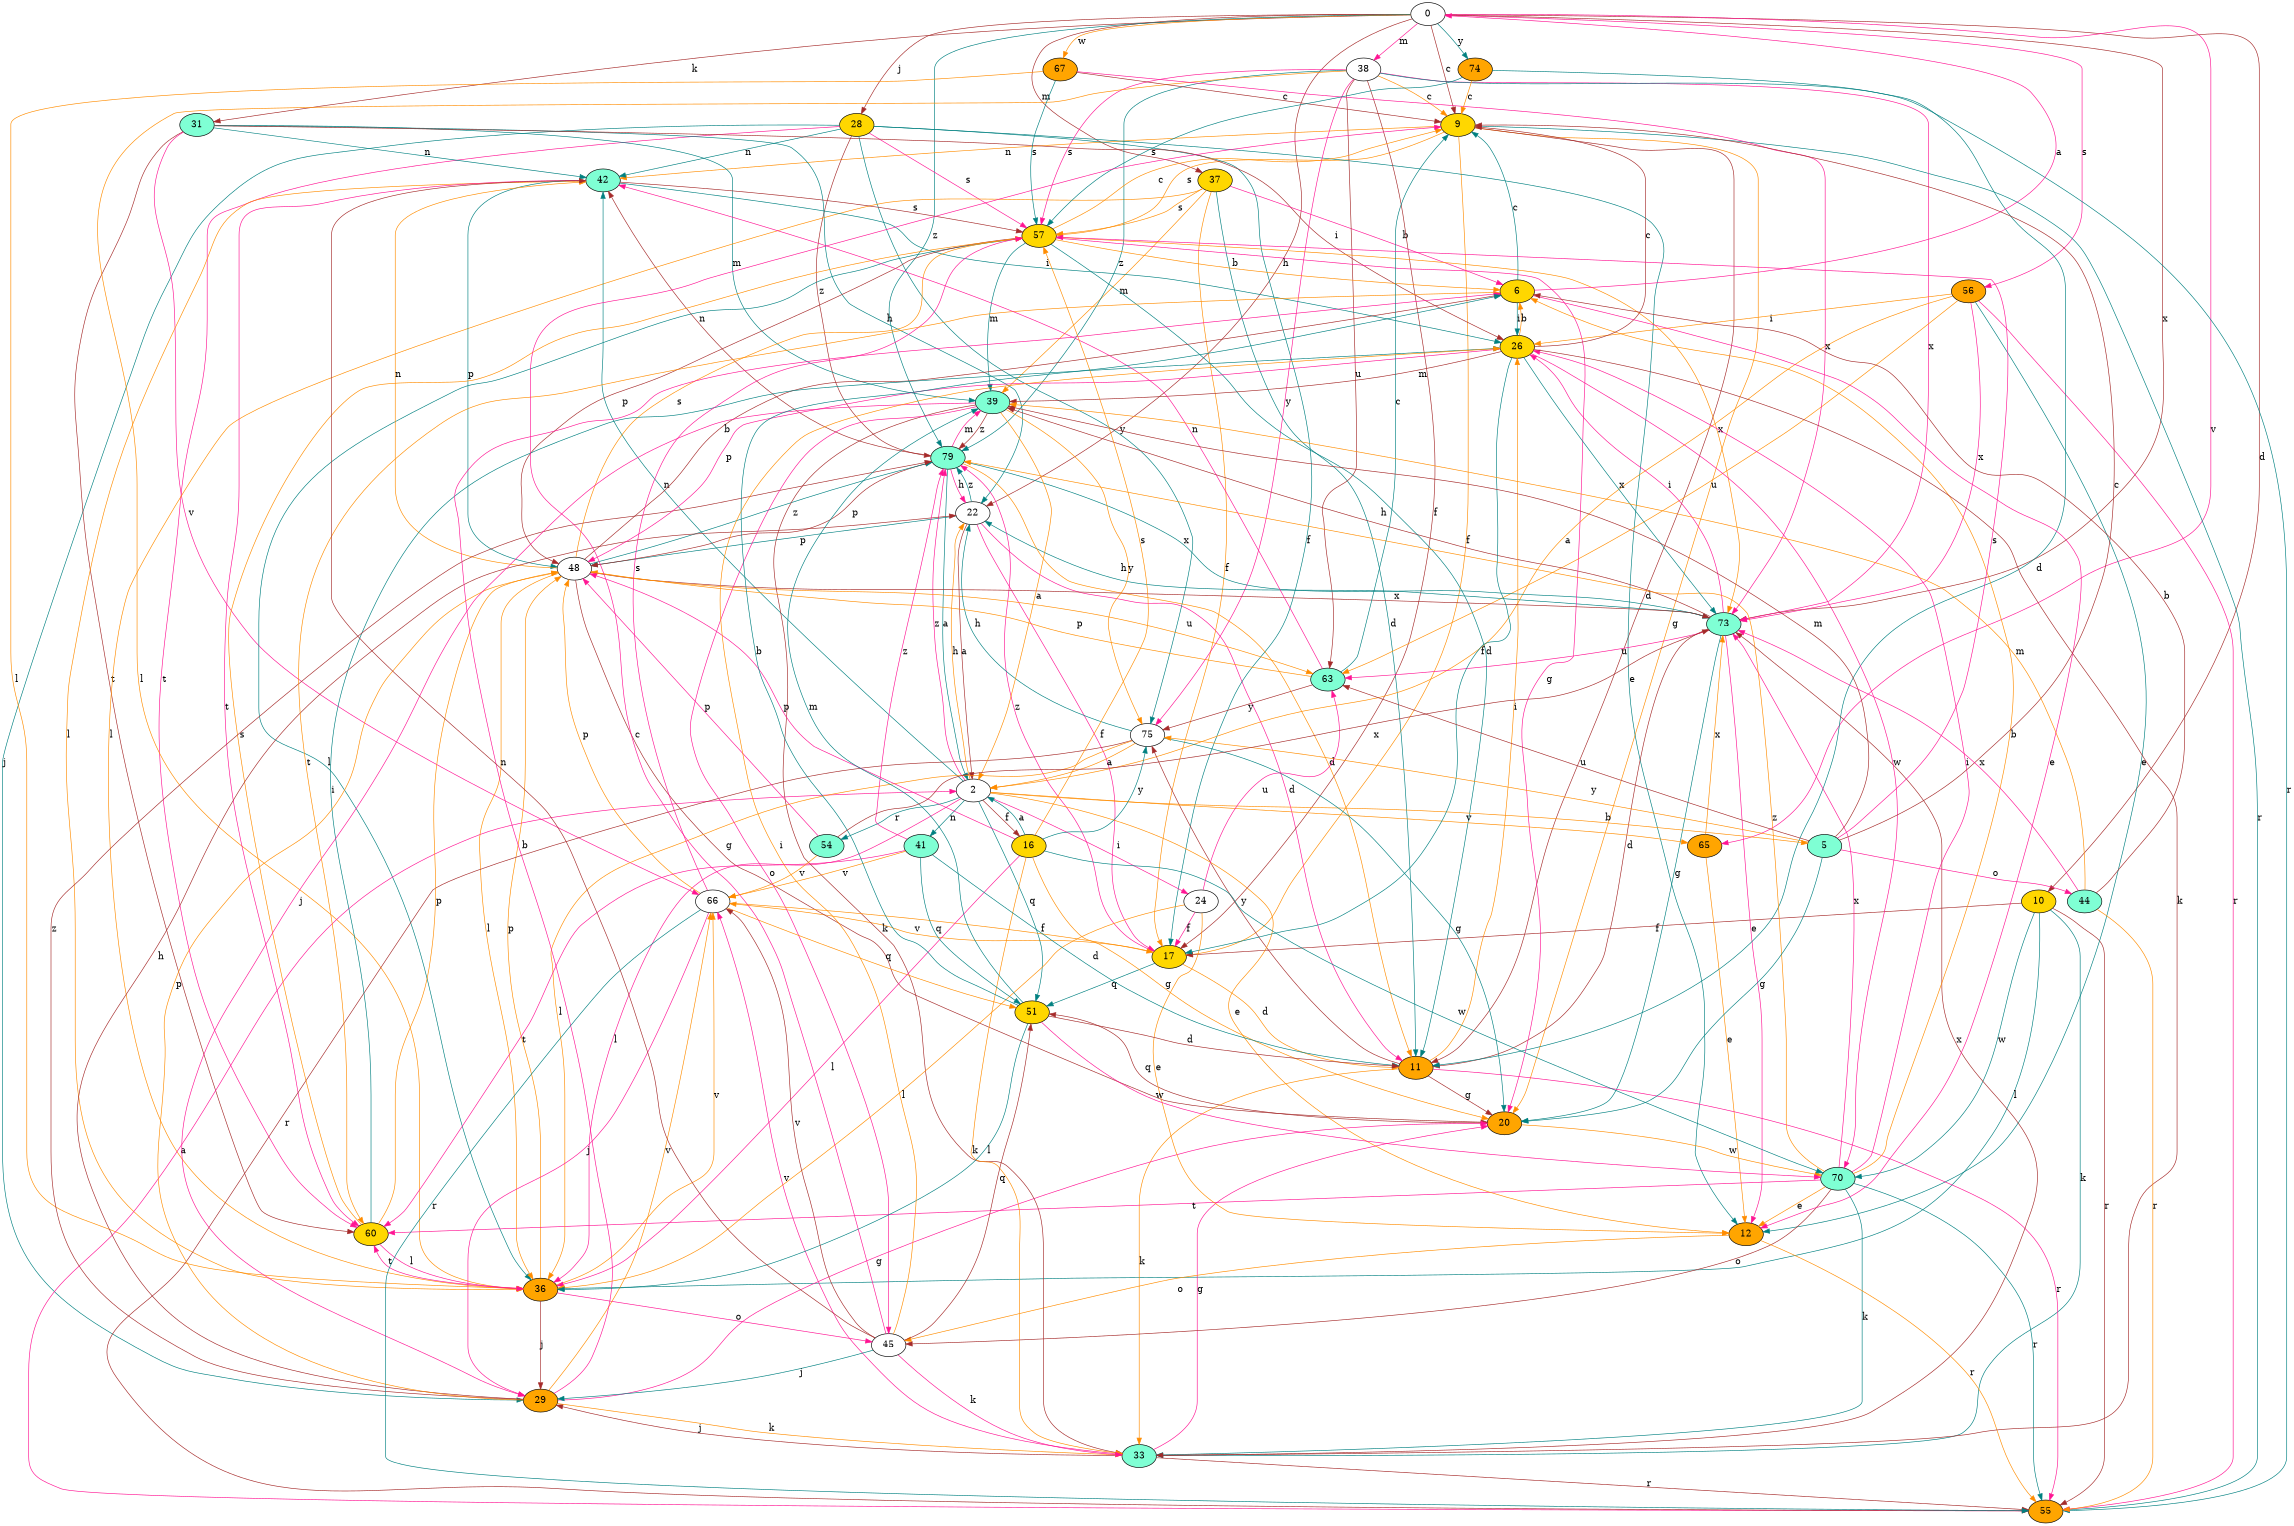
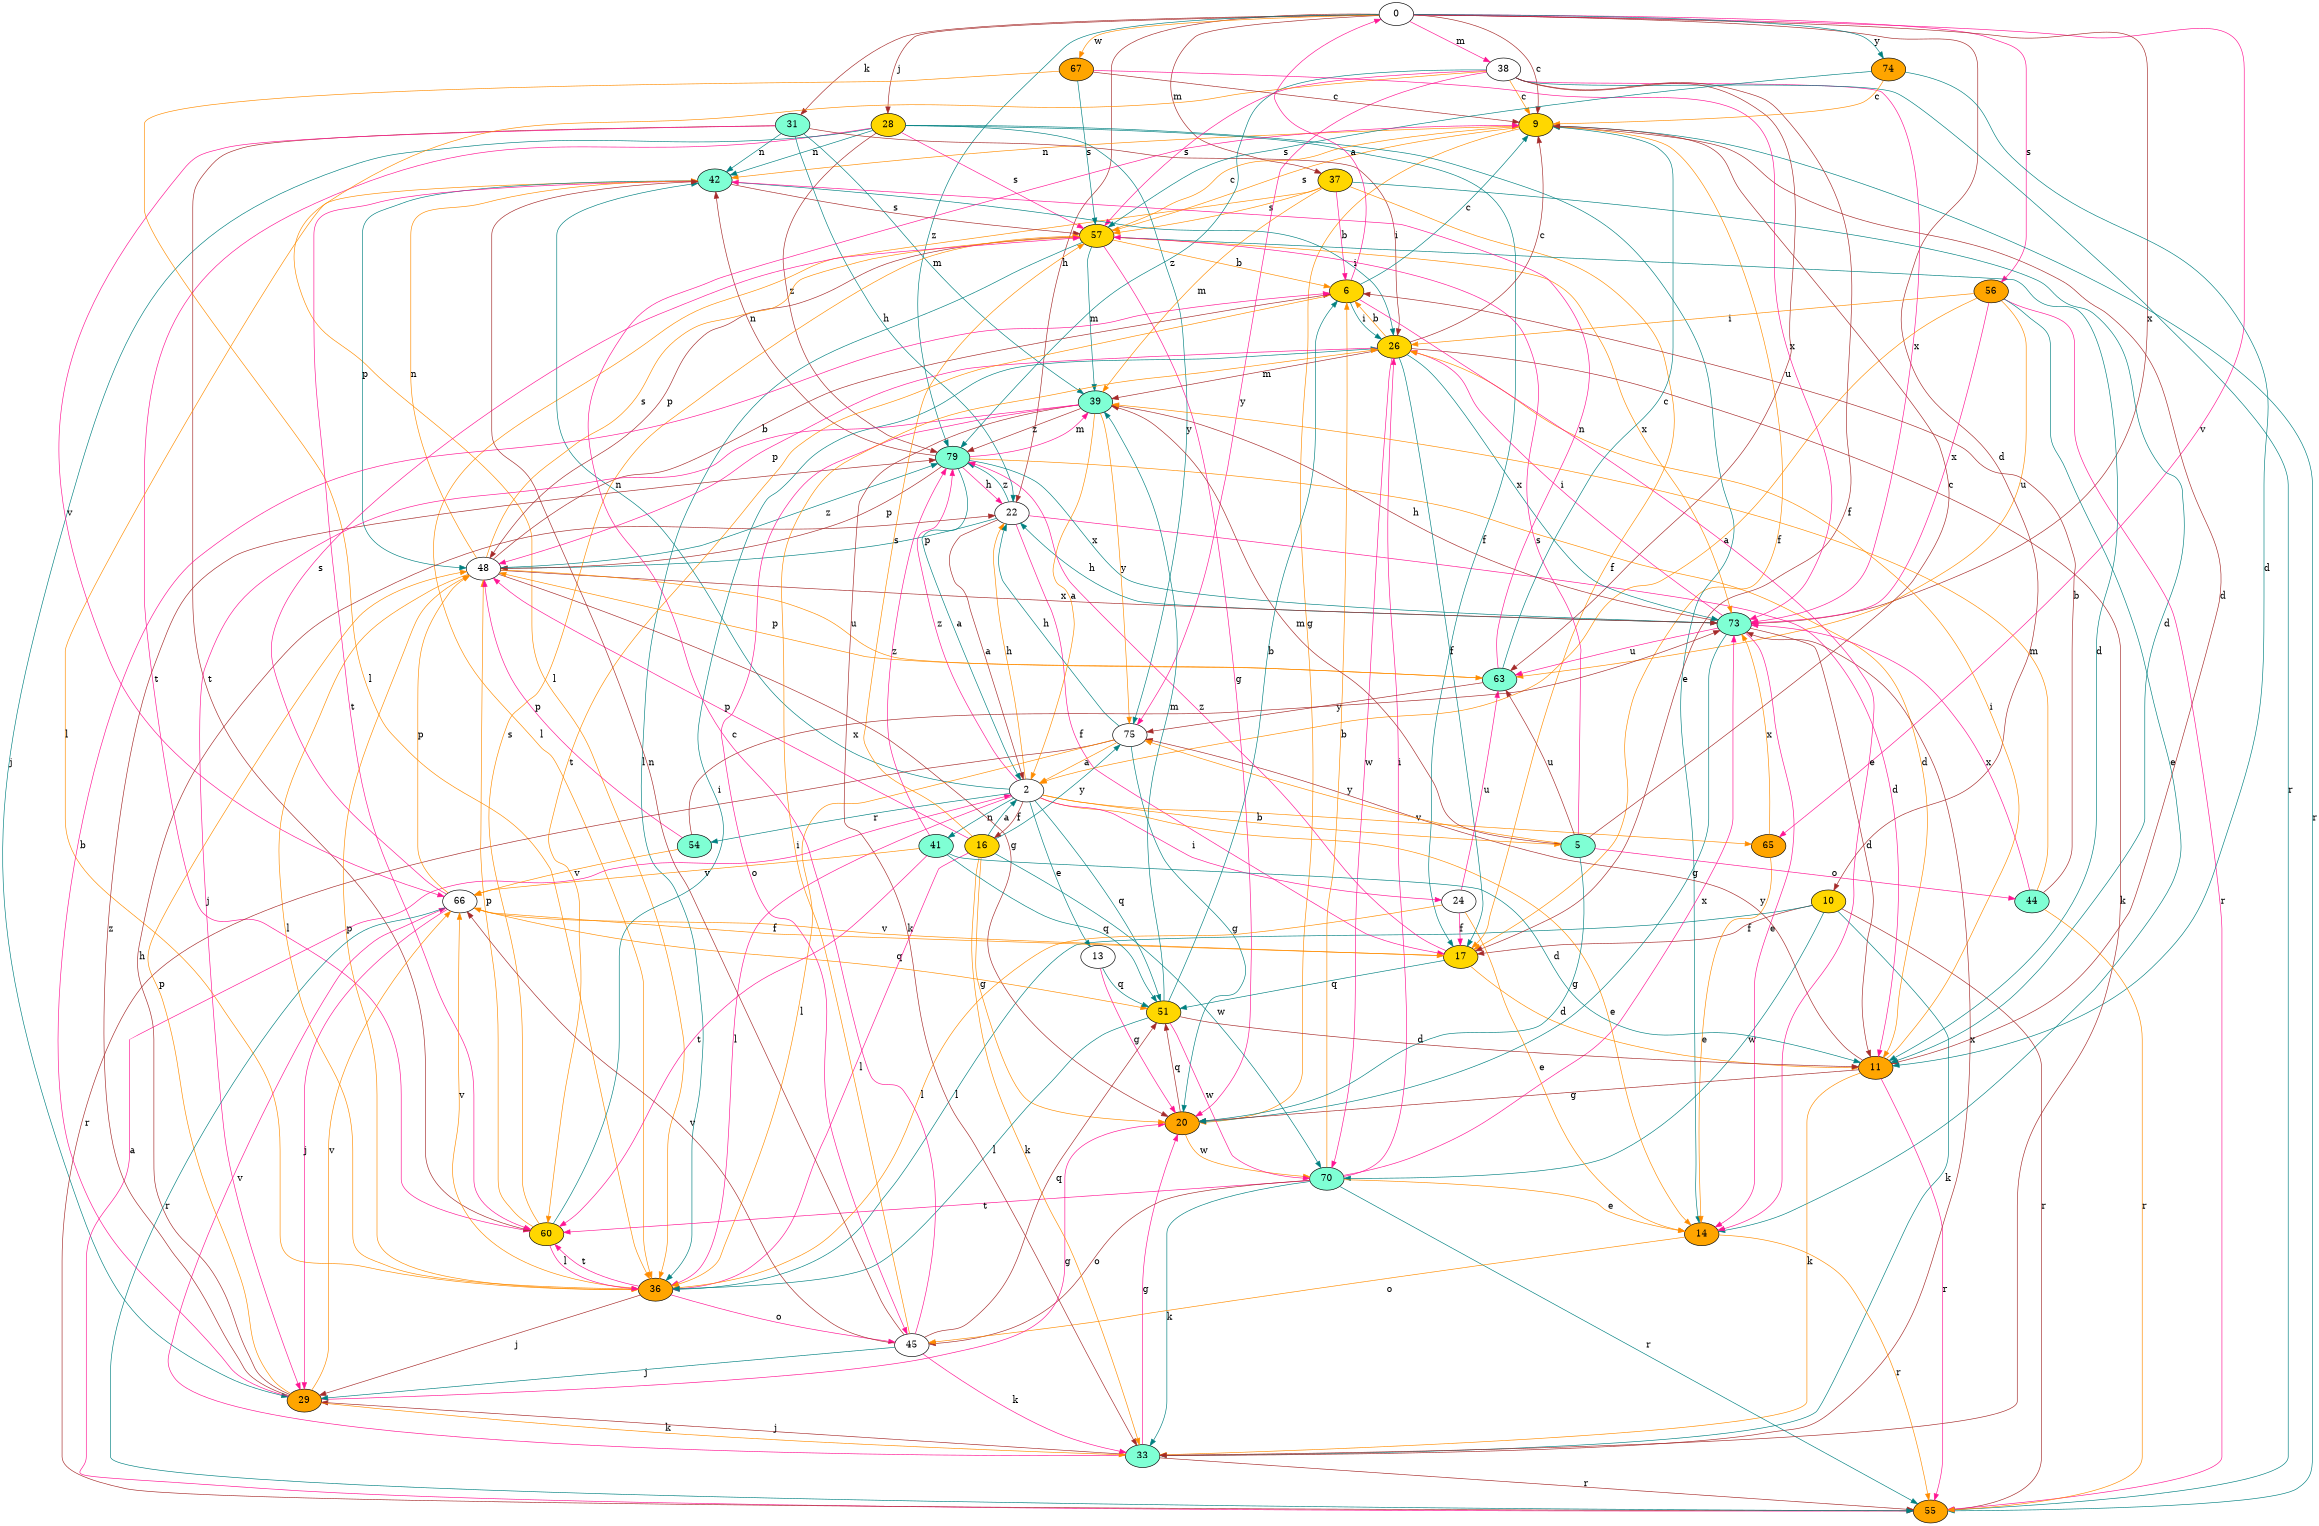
edge "70" -> "79": removed, label "z"
node "13": added
node "12": label "12" -> "14"
